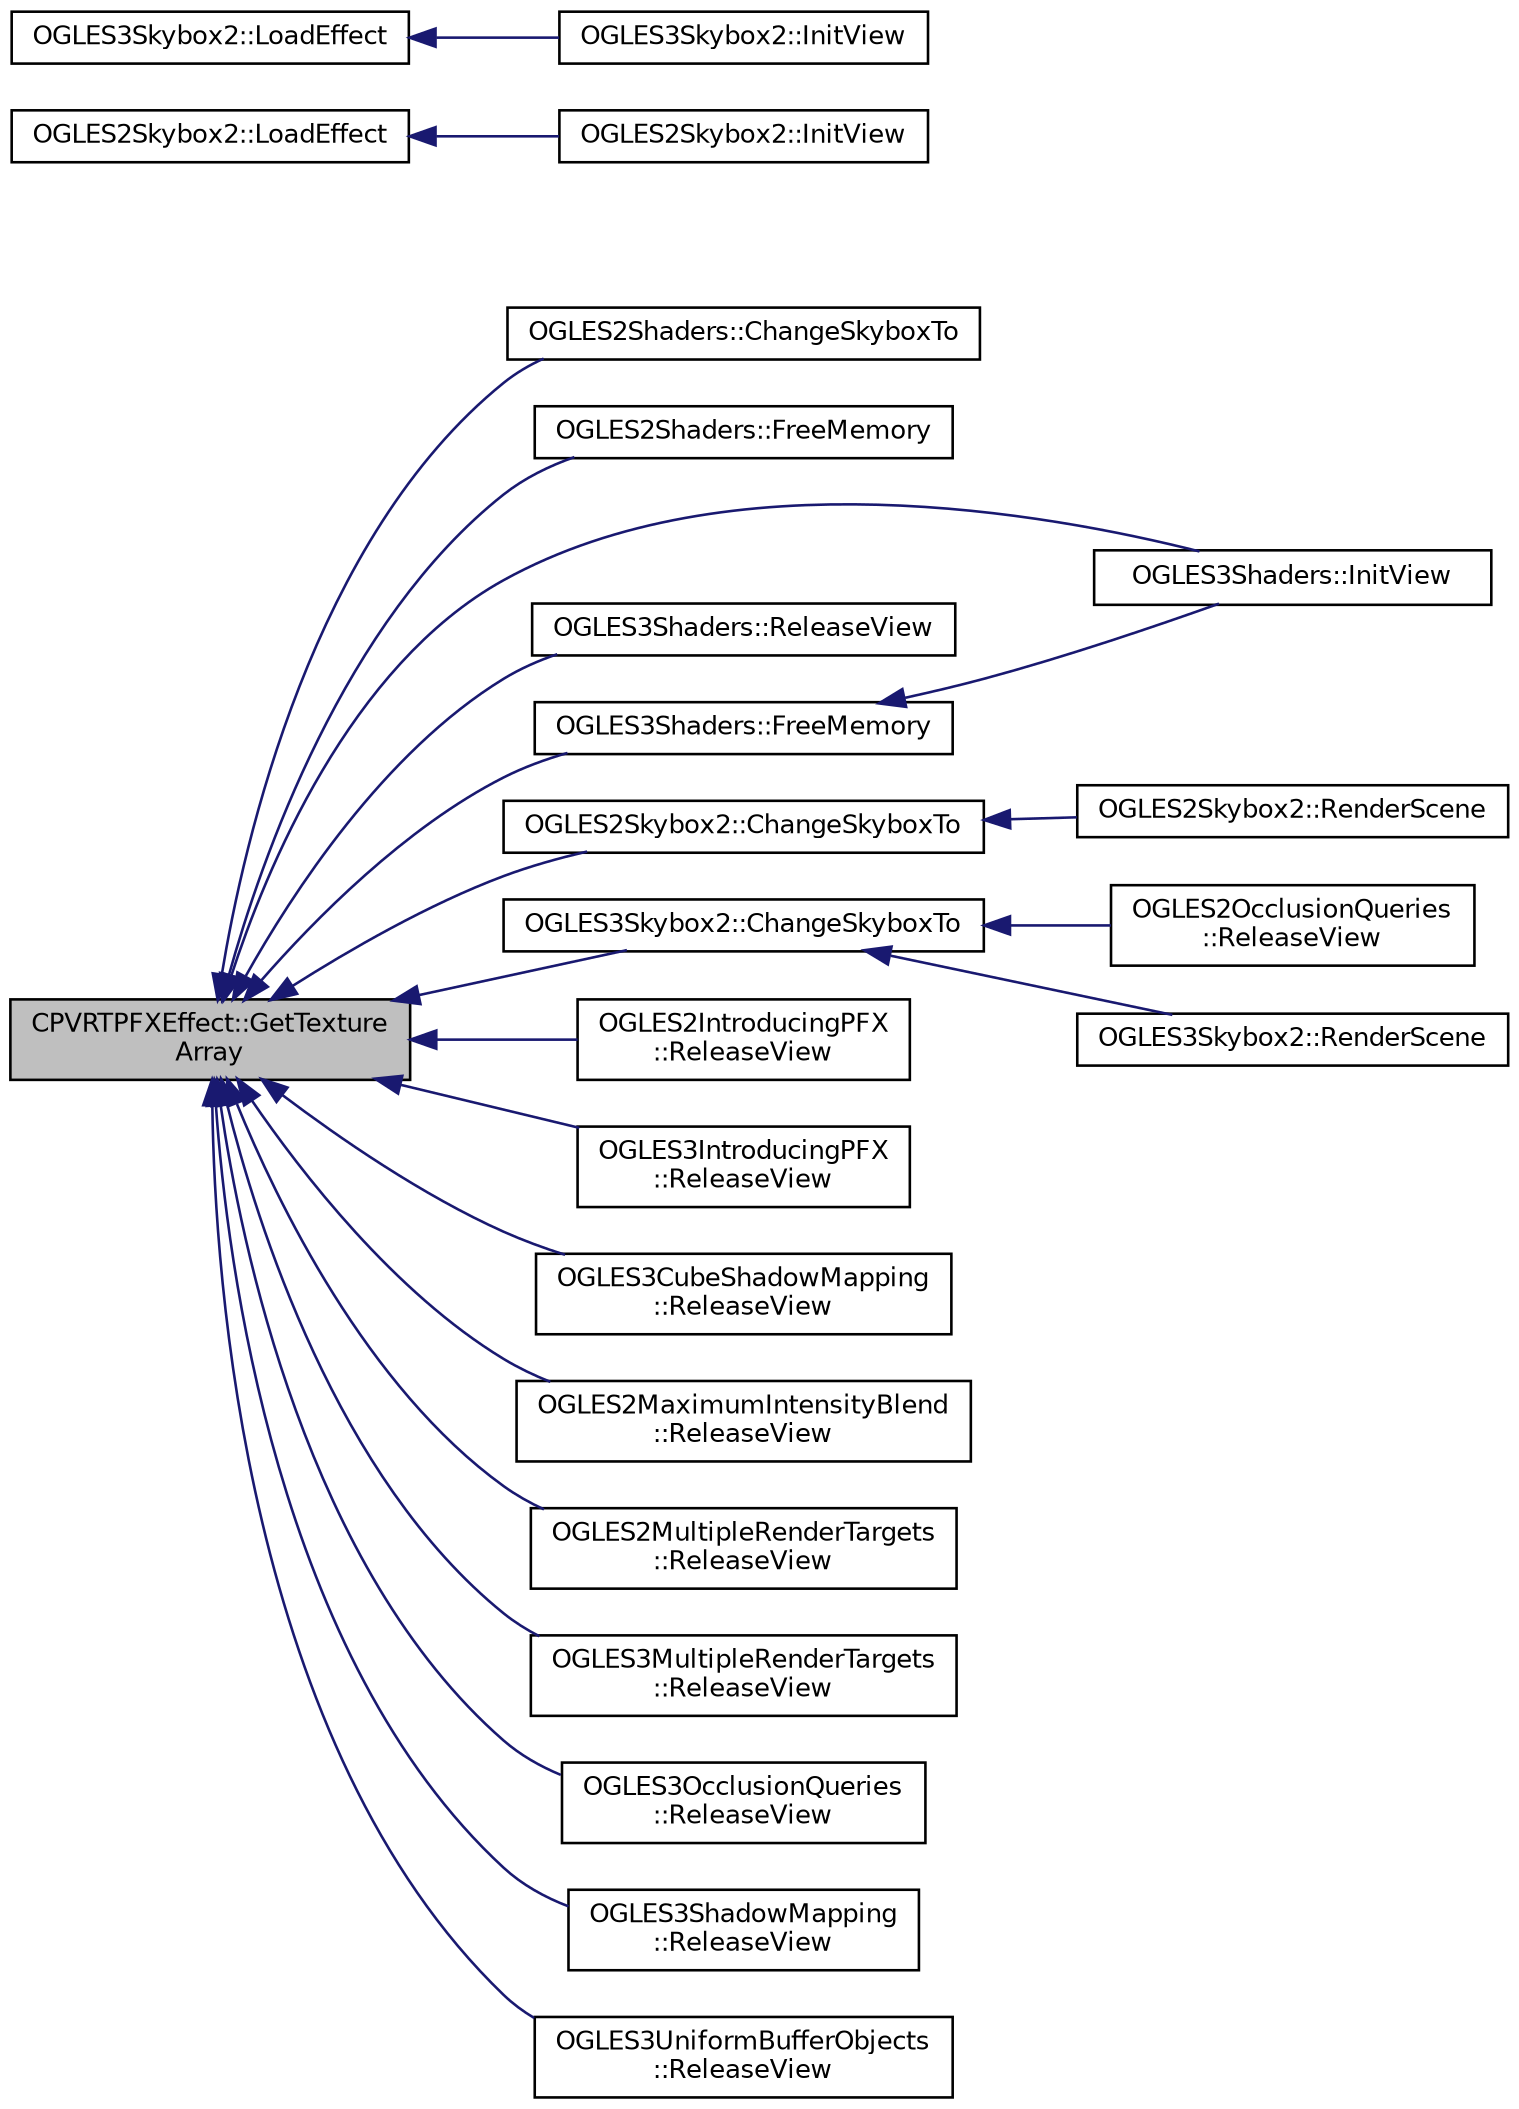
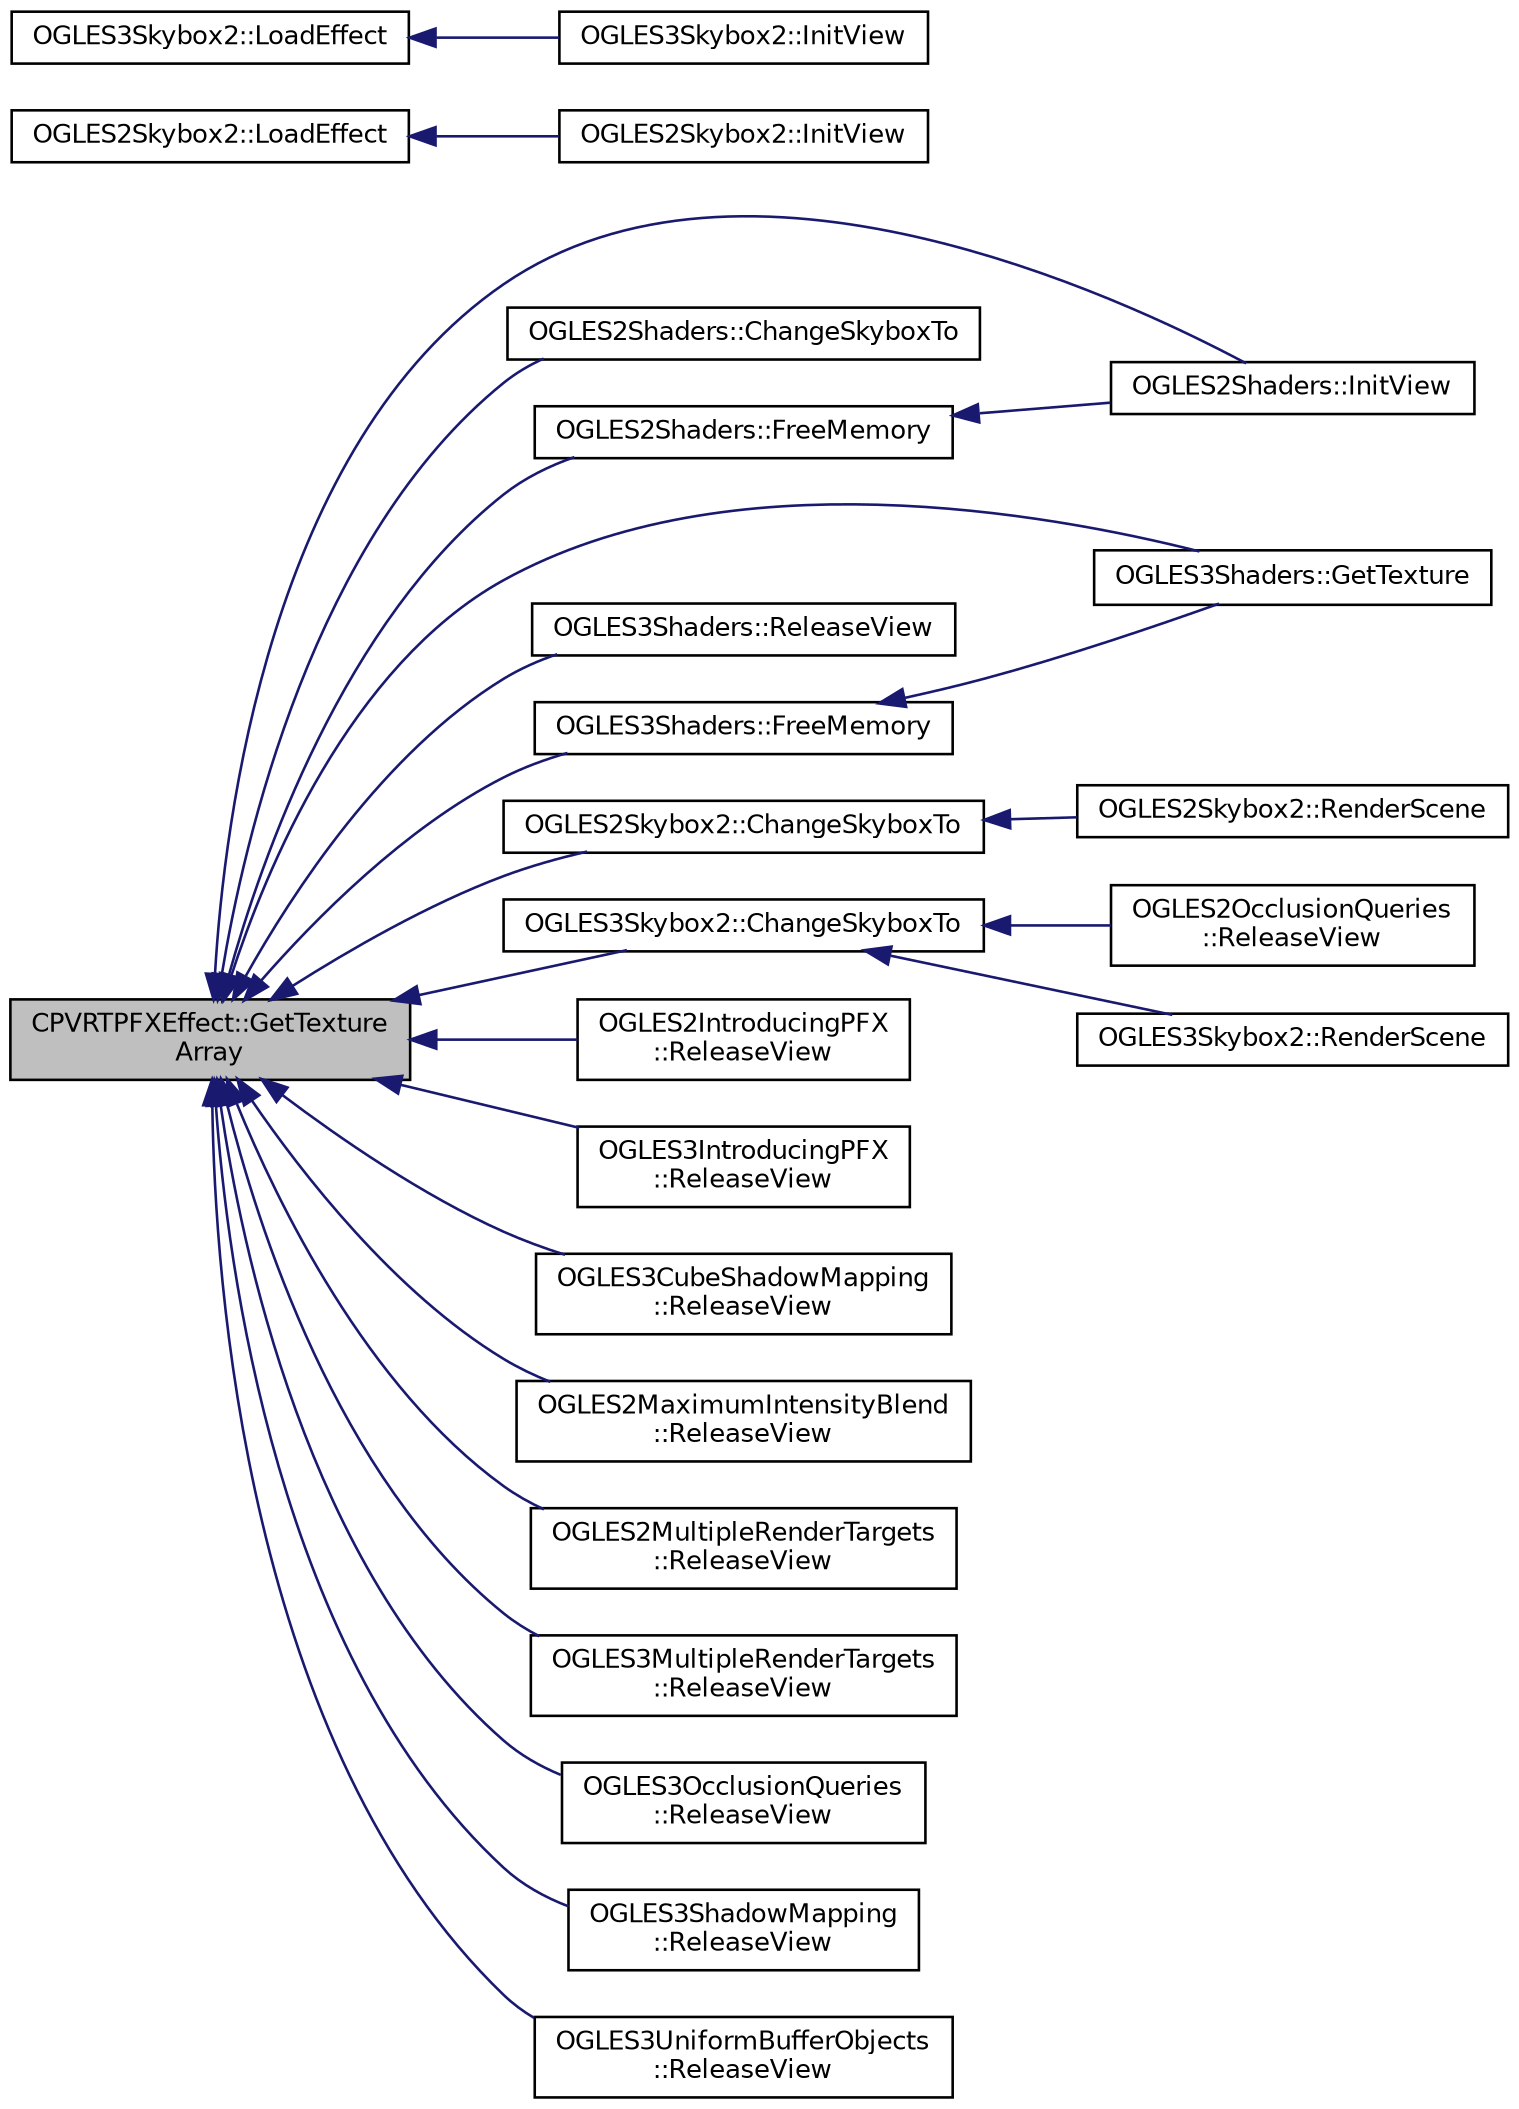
node "OGLES2Shaders::InitView": added
node "OGLES3Shaders::InitView": label "OGLES3Shaders::InitView" -> "OGLES3Shaders::GetTexture"
